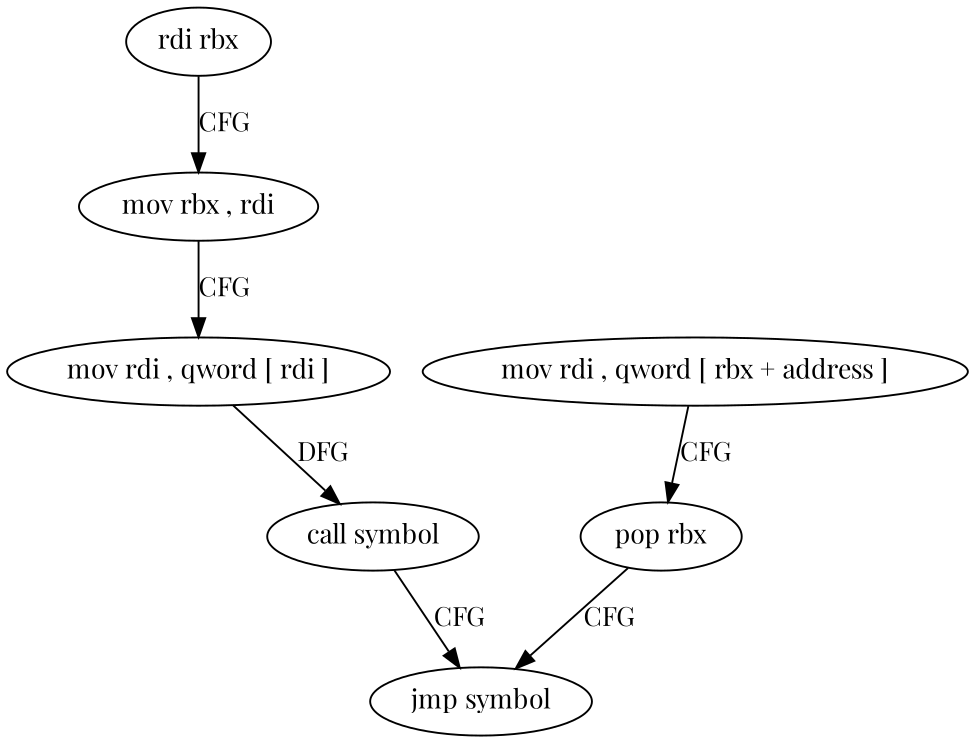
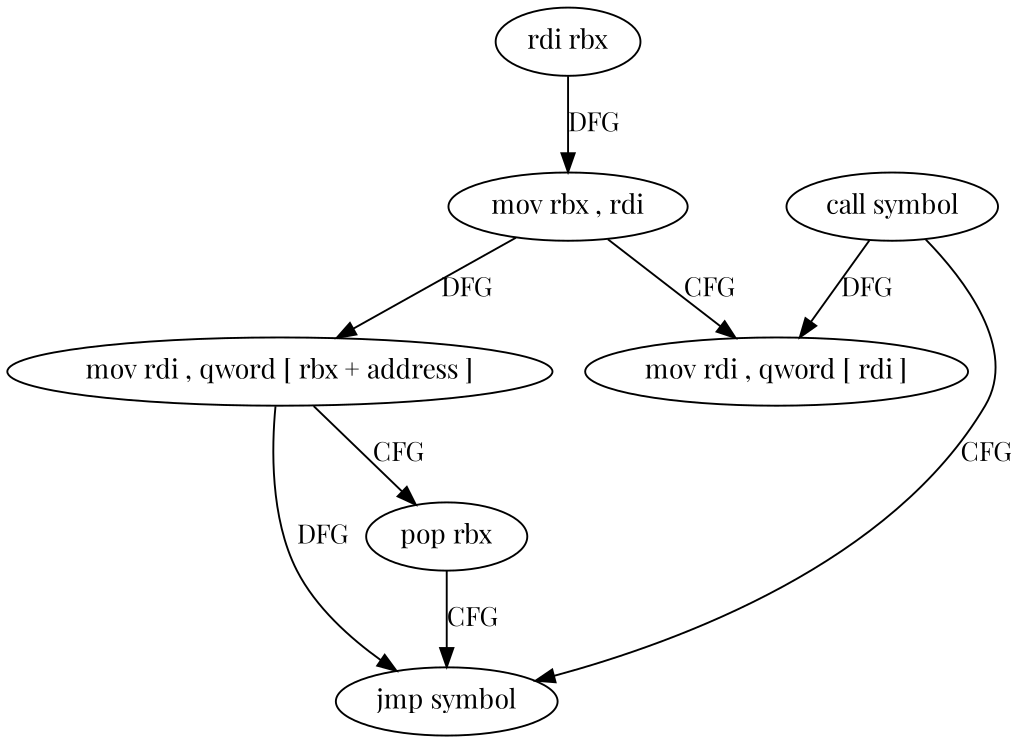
edge "rdi rbx" -> "mov rbx , rdi": label "CFG" -> "DFG"
edge "mov rbx , rdi" -> "mov rdi , qword [ rbx + address ]": added, label "DFG"
edge "mov rdi , qword [ rdi ]" -> "call symbol": reversed
edge "mov rdi , qword [ rbx + address ]" -> "jmp symbol": added, label "DFG"
